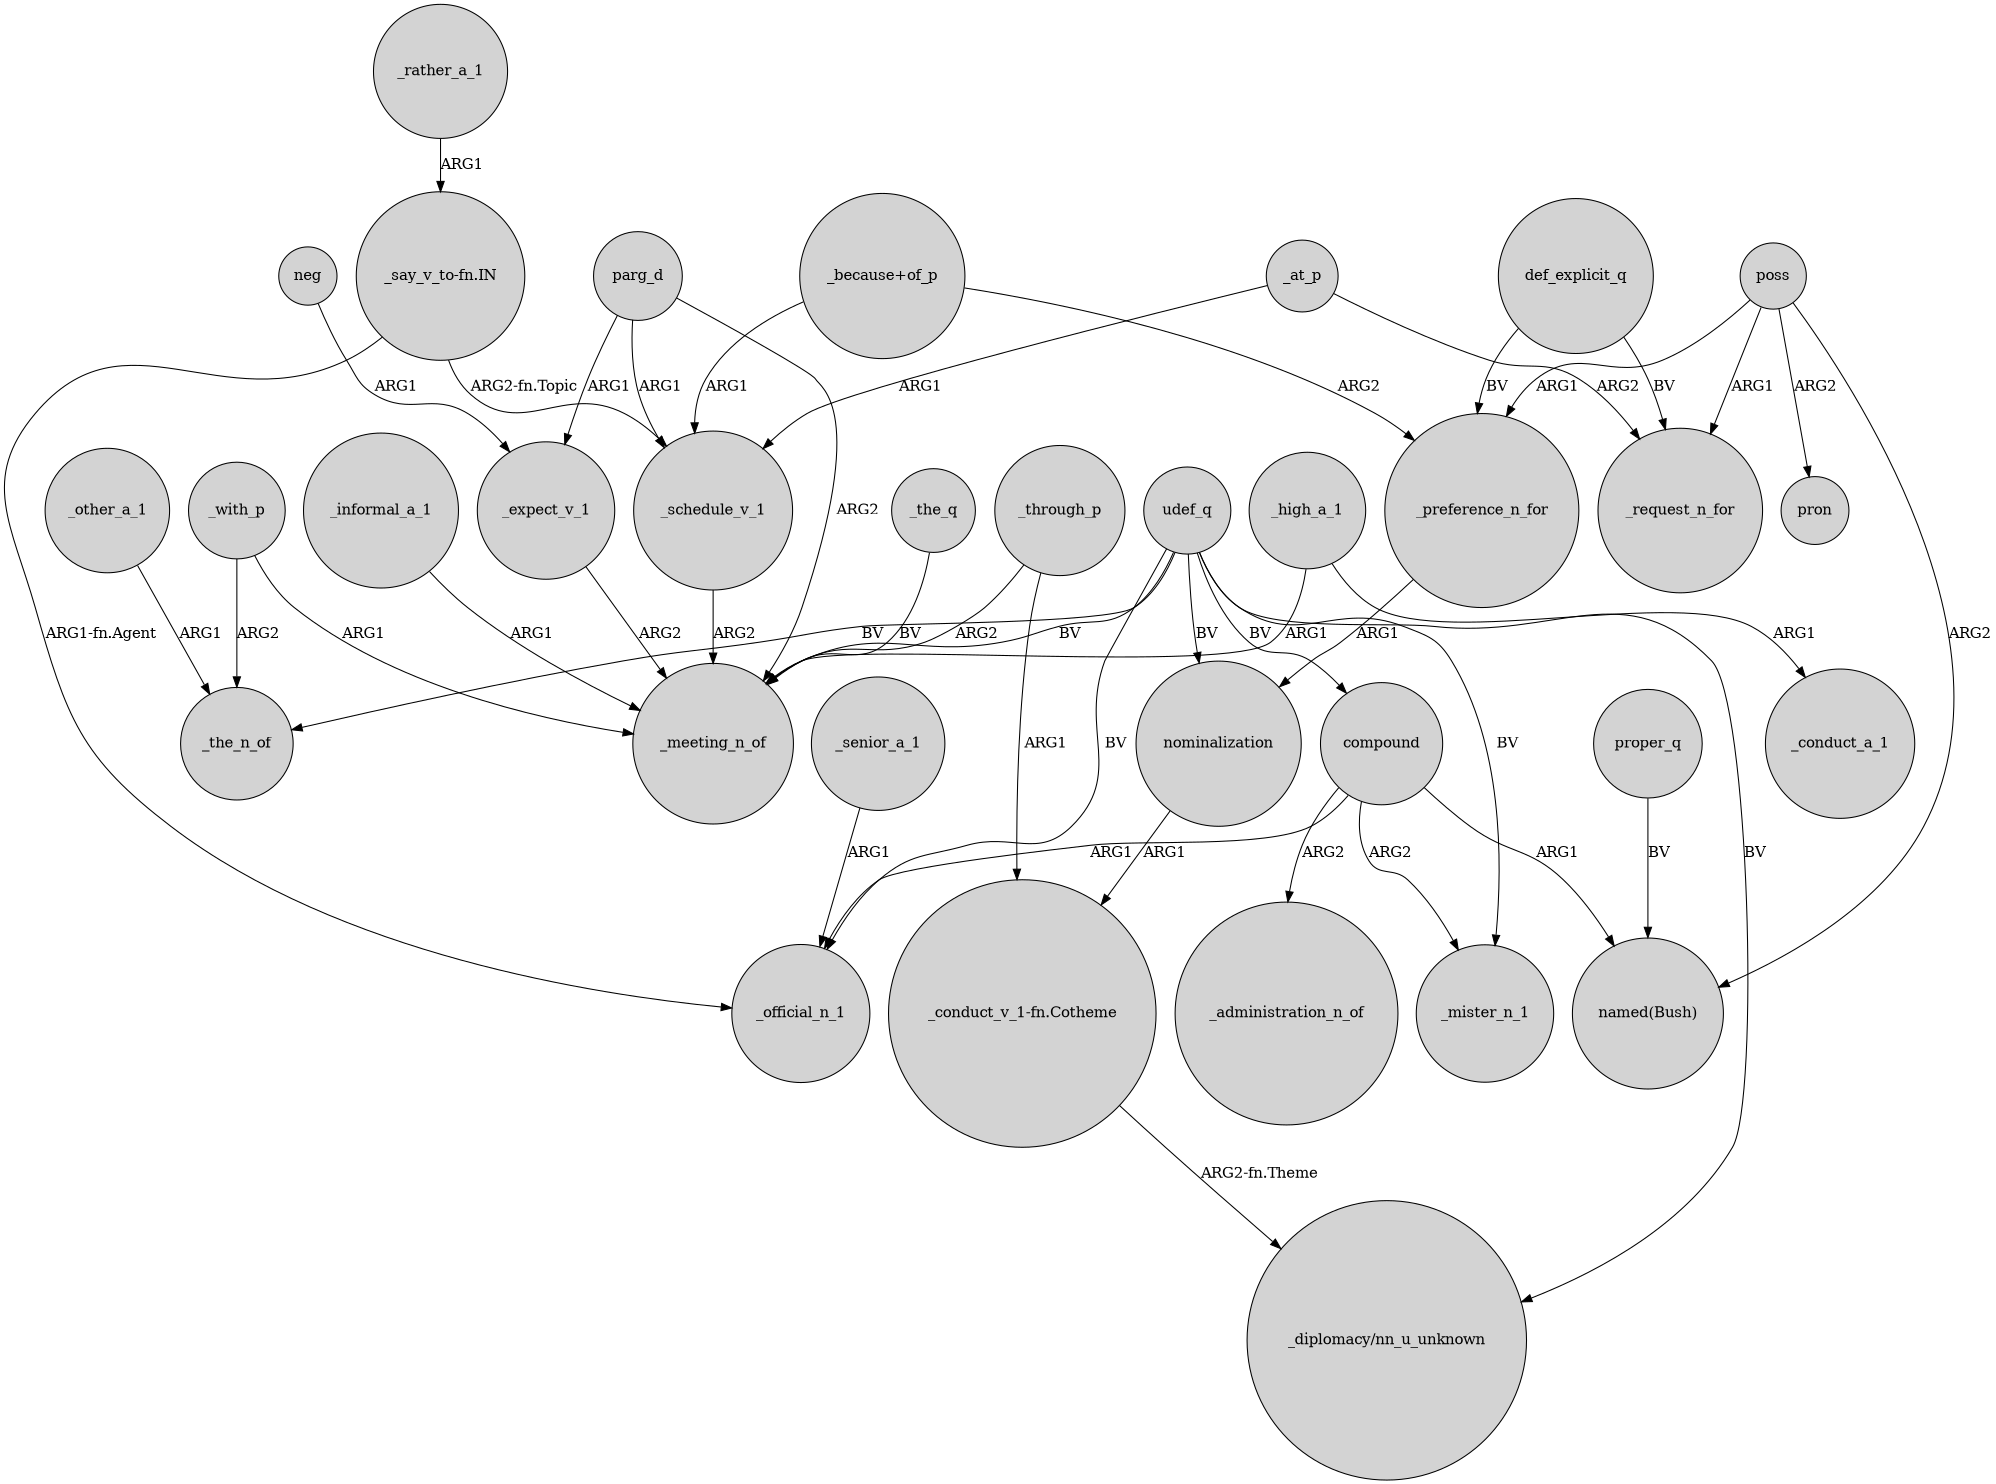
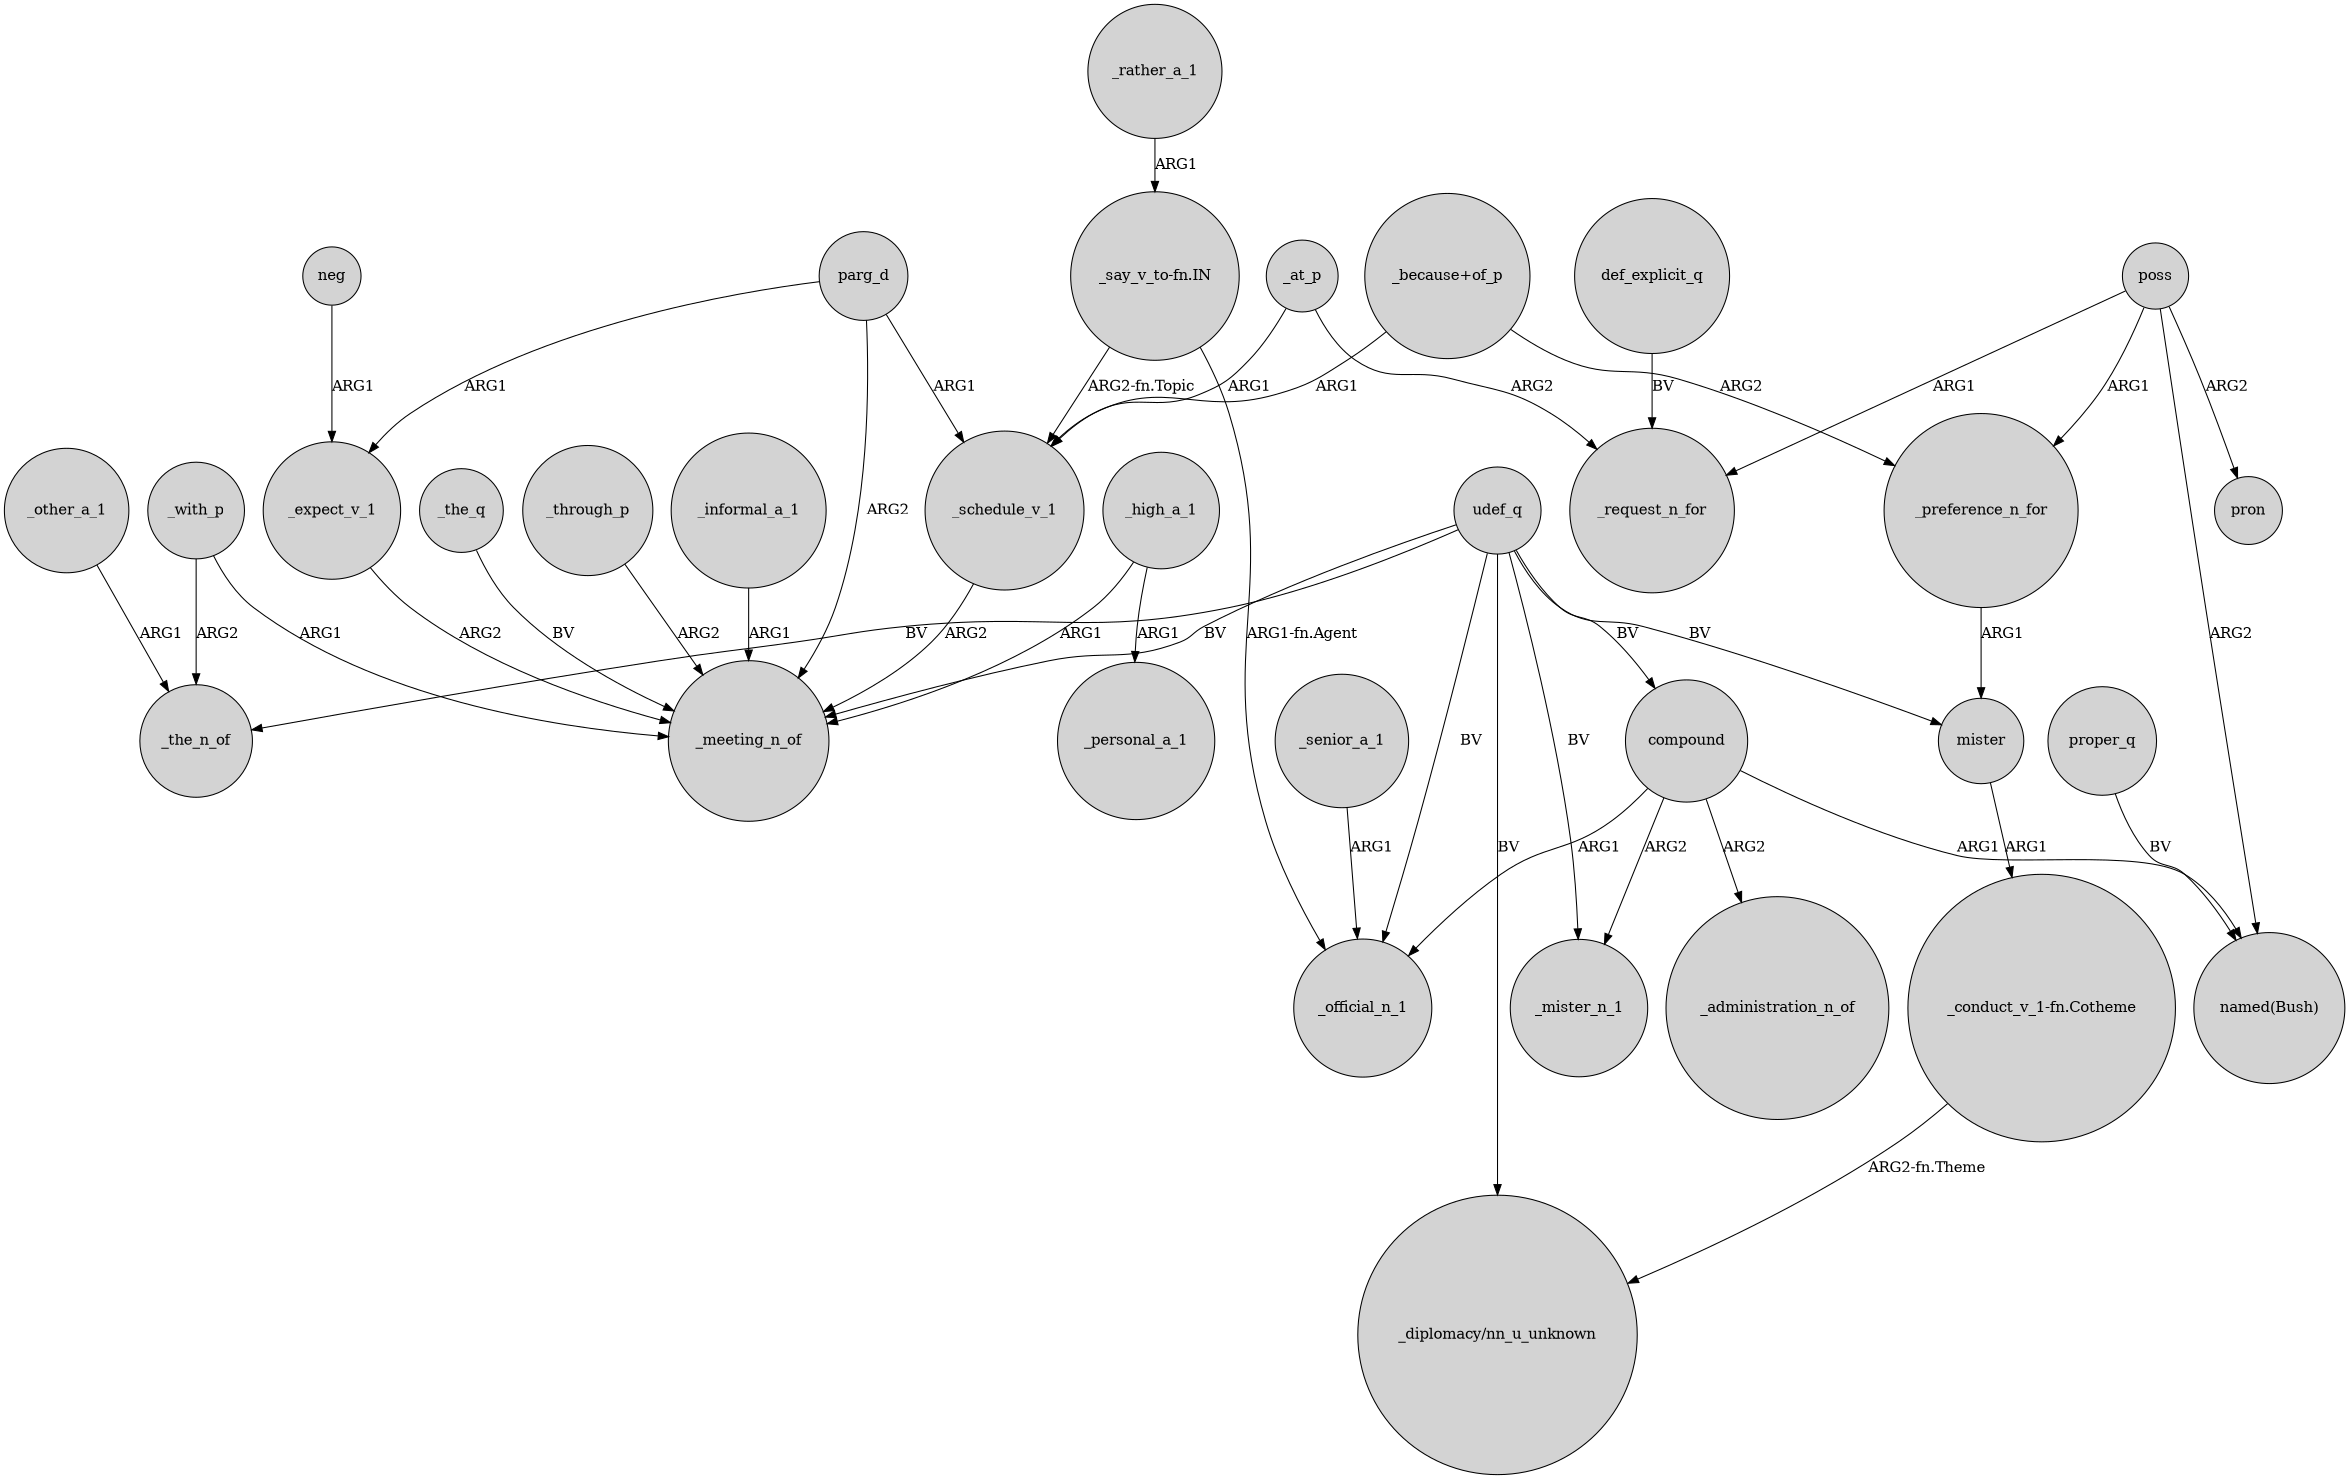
edge "def_explicit_q" -> "_preference_n_for": removed, label "BV"
edge "_through_p" -> "_conduct_v_1-fn.Cotheme": removed, label "ARG1"
node "nominalization": label "nominalization" -> "mister"
node "_conduct_a_1": label "_conduct_a_1" -> "_personal_a_1"
